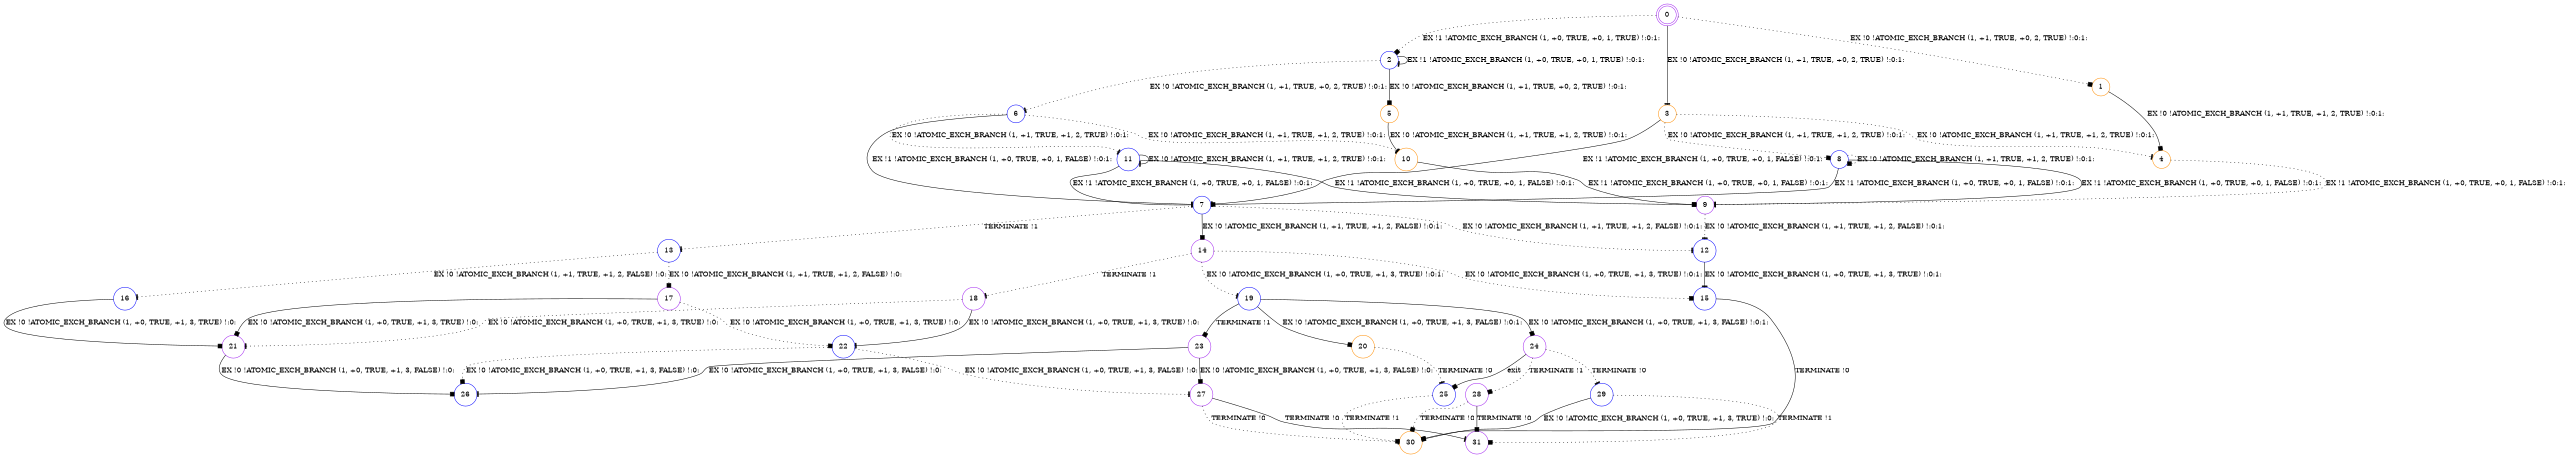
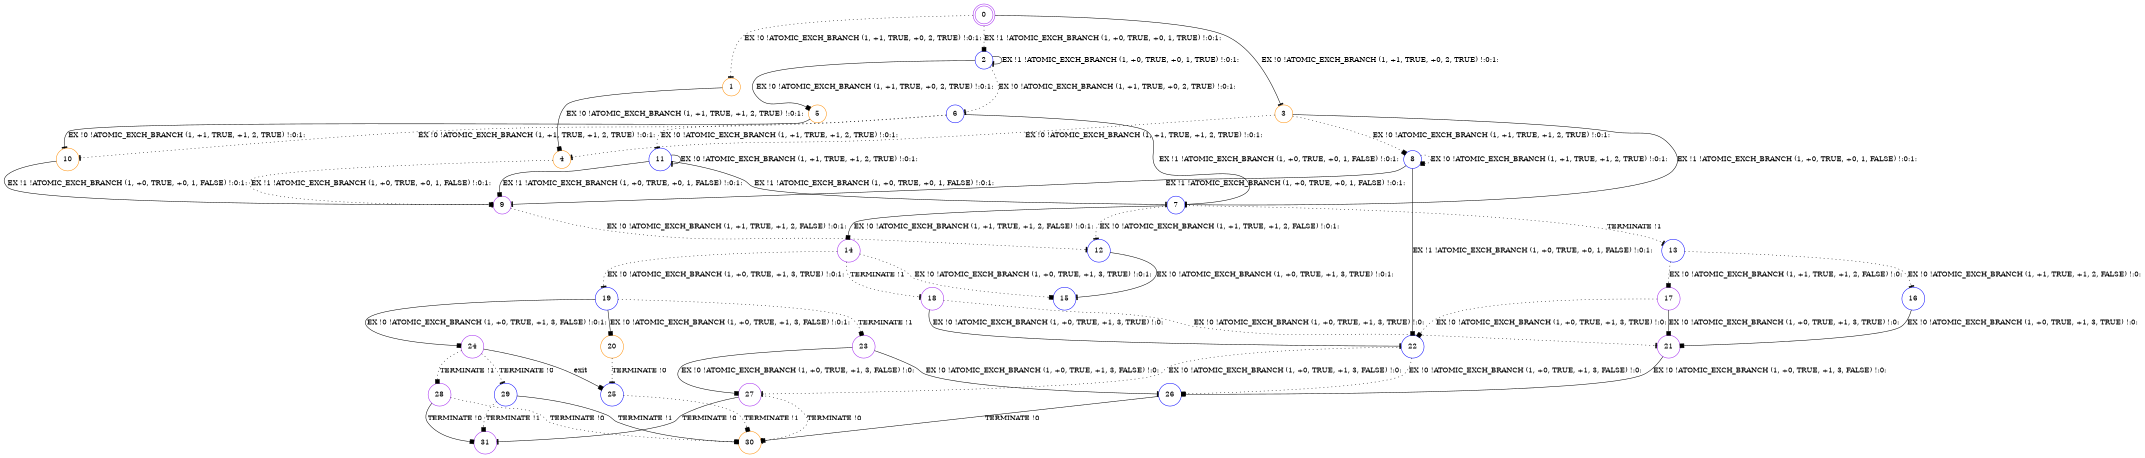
edge "0" -> "1": arrowhead box -> tee
edge "8" -> "7": now "8" -> "22"
edge "19" -> "23": style solid -> dotted
edge "29" -> "30": label "EX !0 !ATOMIC_EXCH_BRANCH (1, +0, TRUE, +1, 3, TRUE) !:0:" -> "TERMINATE !1"
edge "15" -> "30": now "26" -> "30"
